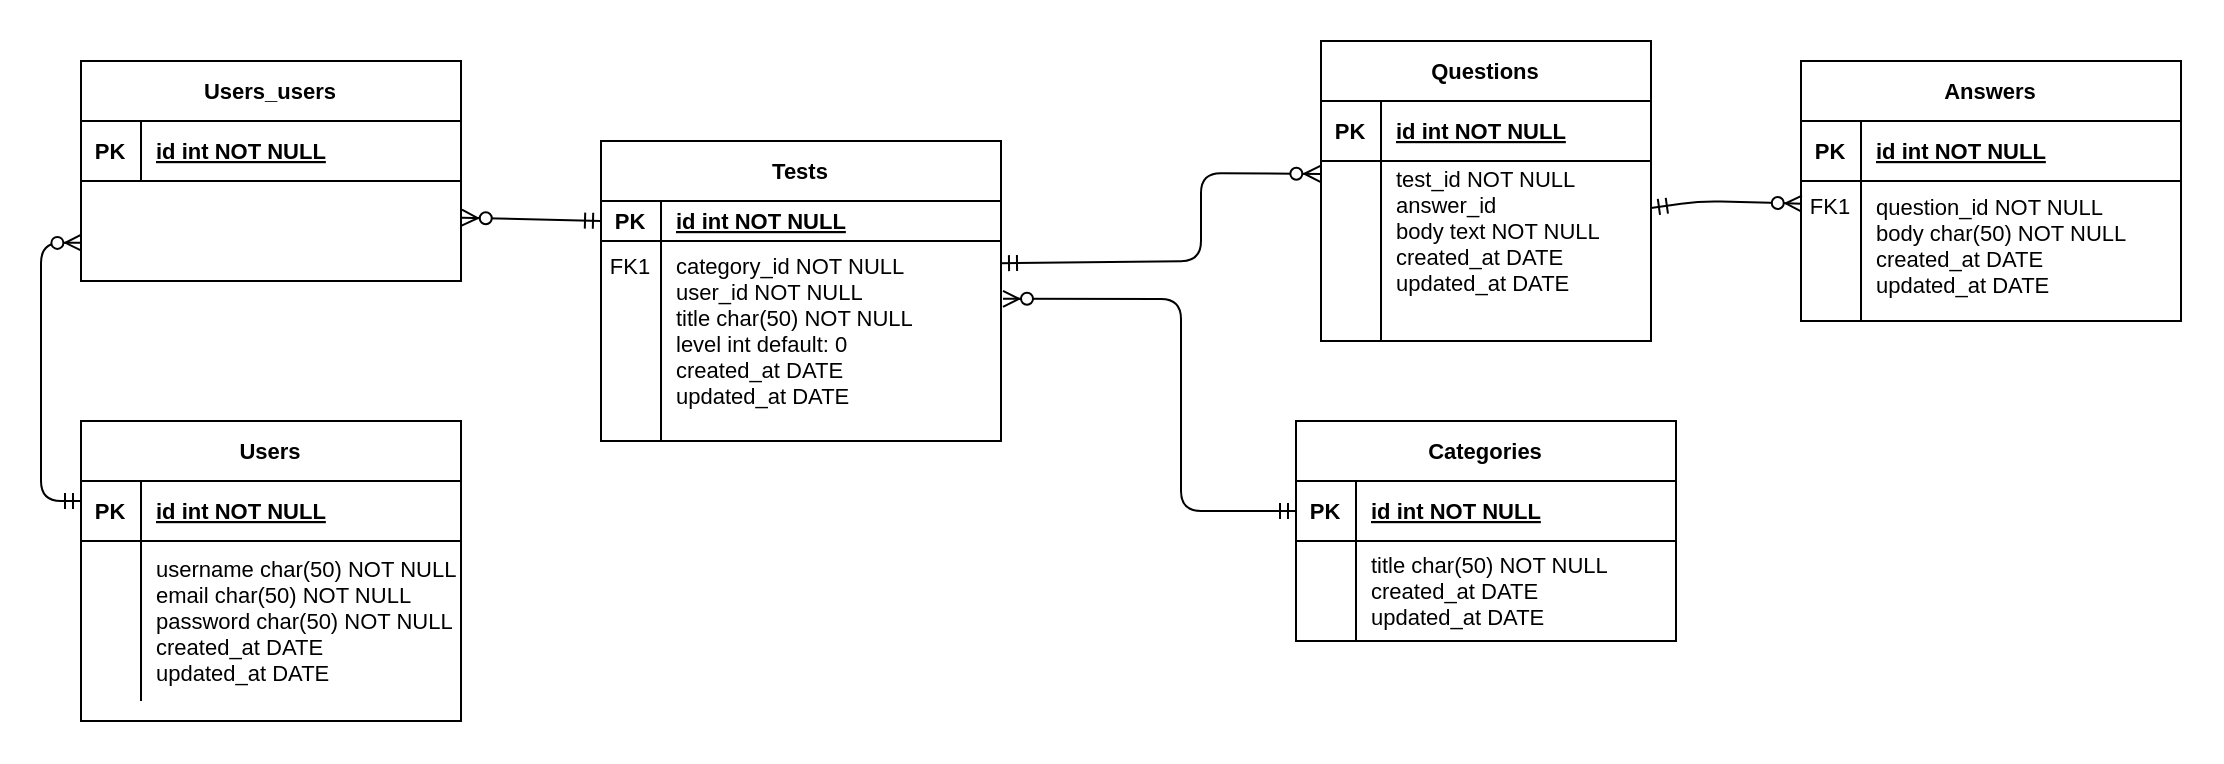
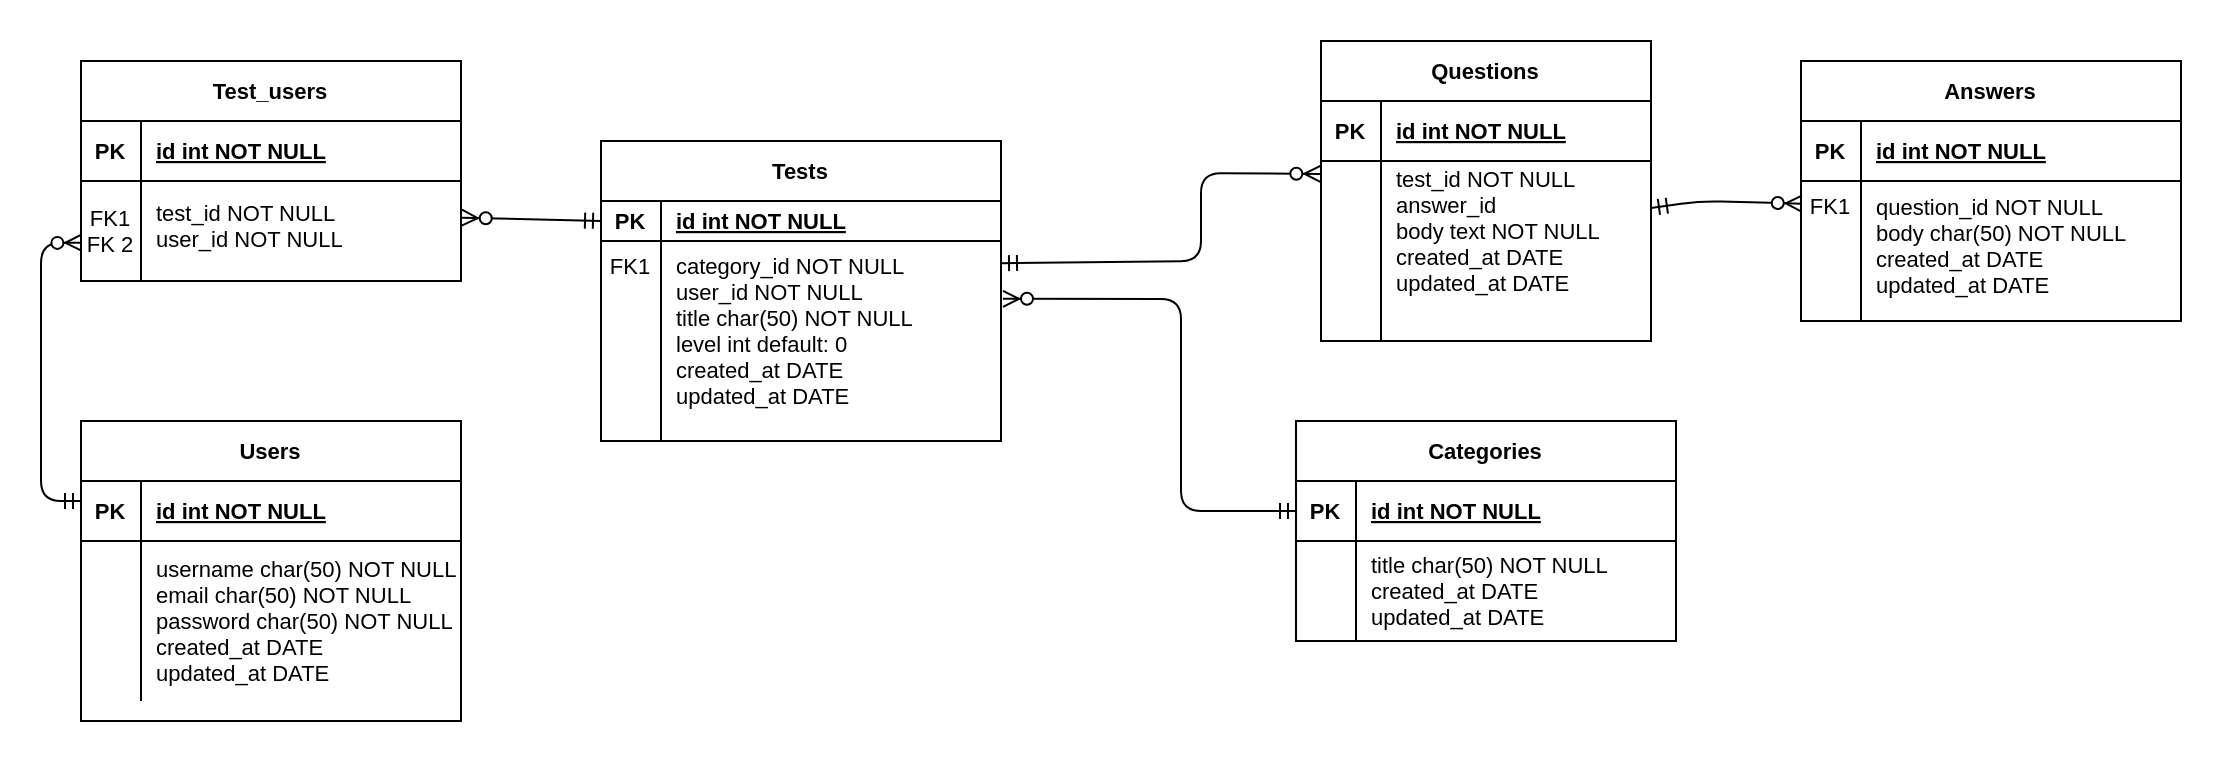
node "Users_users": label "Users_users" -> "Test_users"
node "FK1 FK 2": added
node "test_id NOT NULL user_id NOT NULL": added
